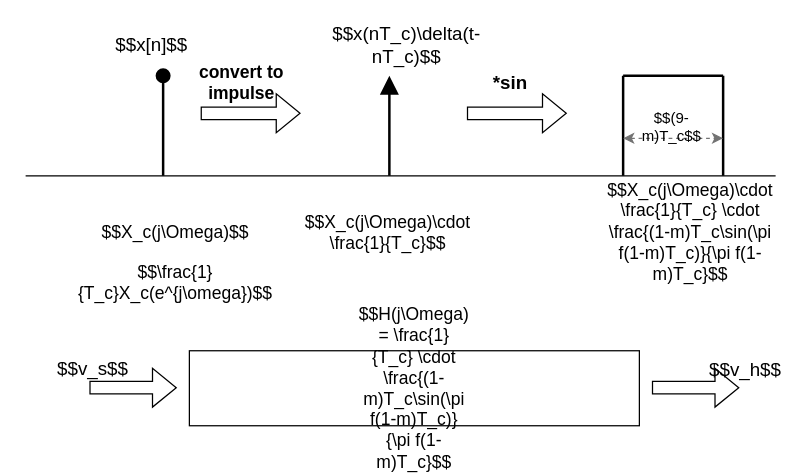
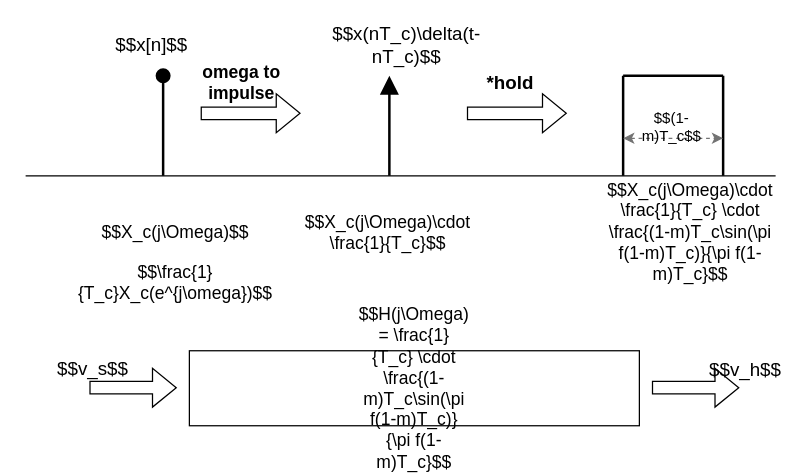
node "convert to impulse": label "convert to impulse" -> "omega to impulse"
node "*sin": label "*sin" -> "*hold"
node "$$(9-m)T_c$$": label "$$(9-m)T_c$$" -> "$$(1-m)T_c$$"
